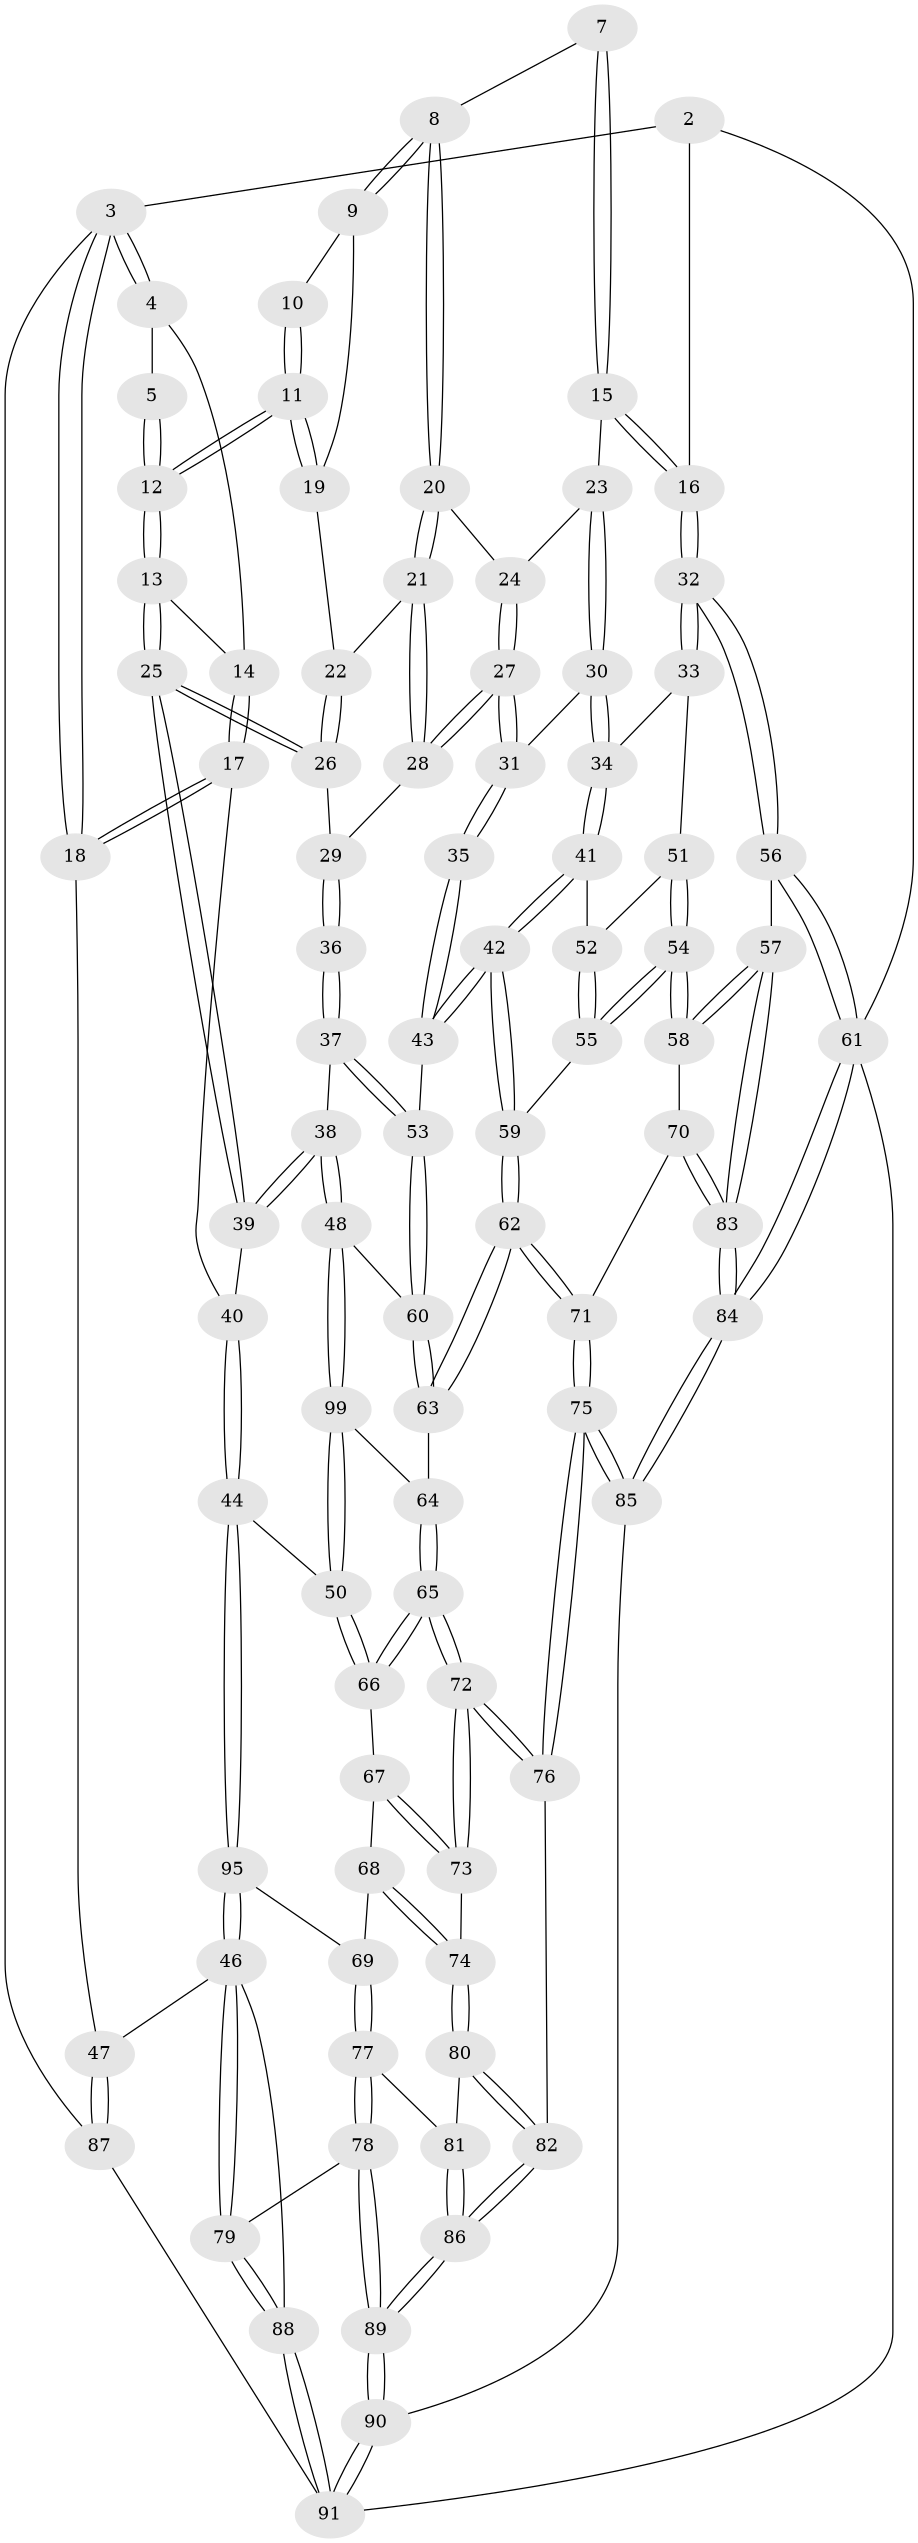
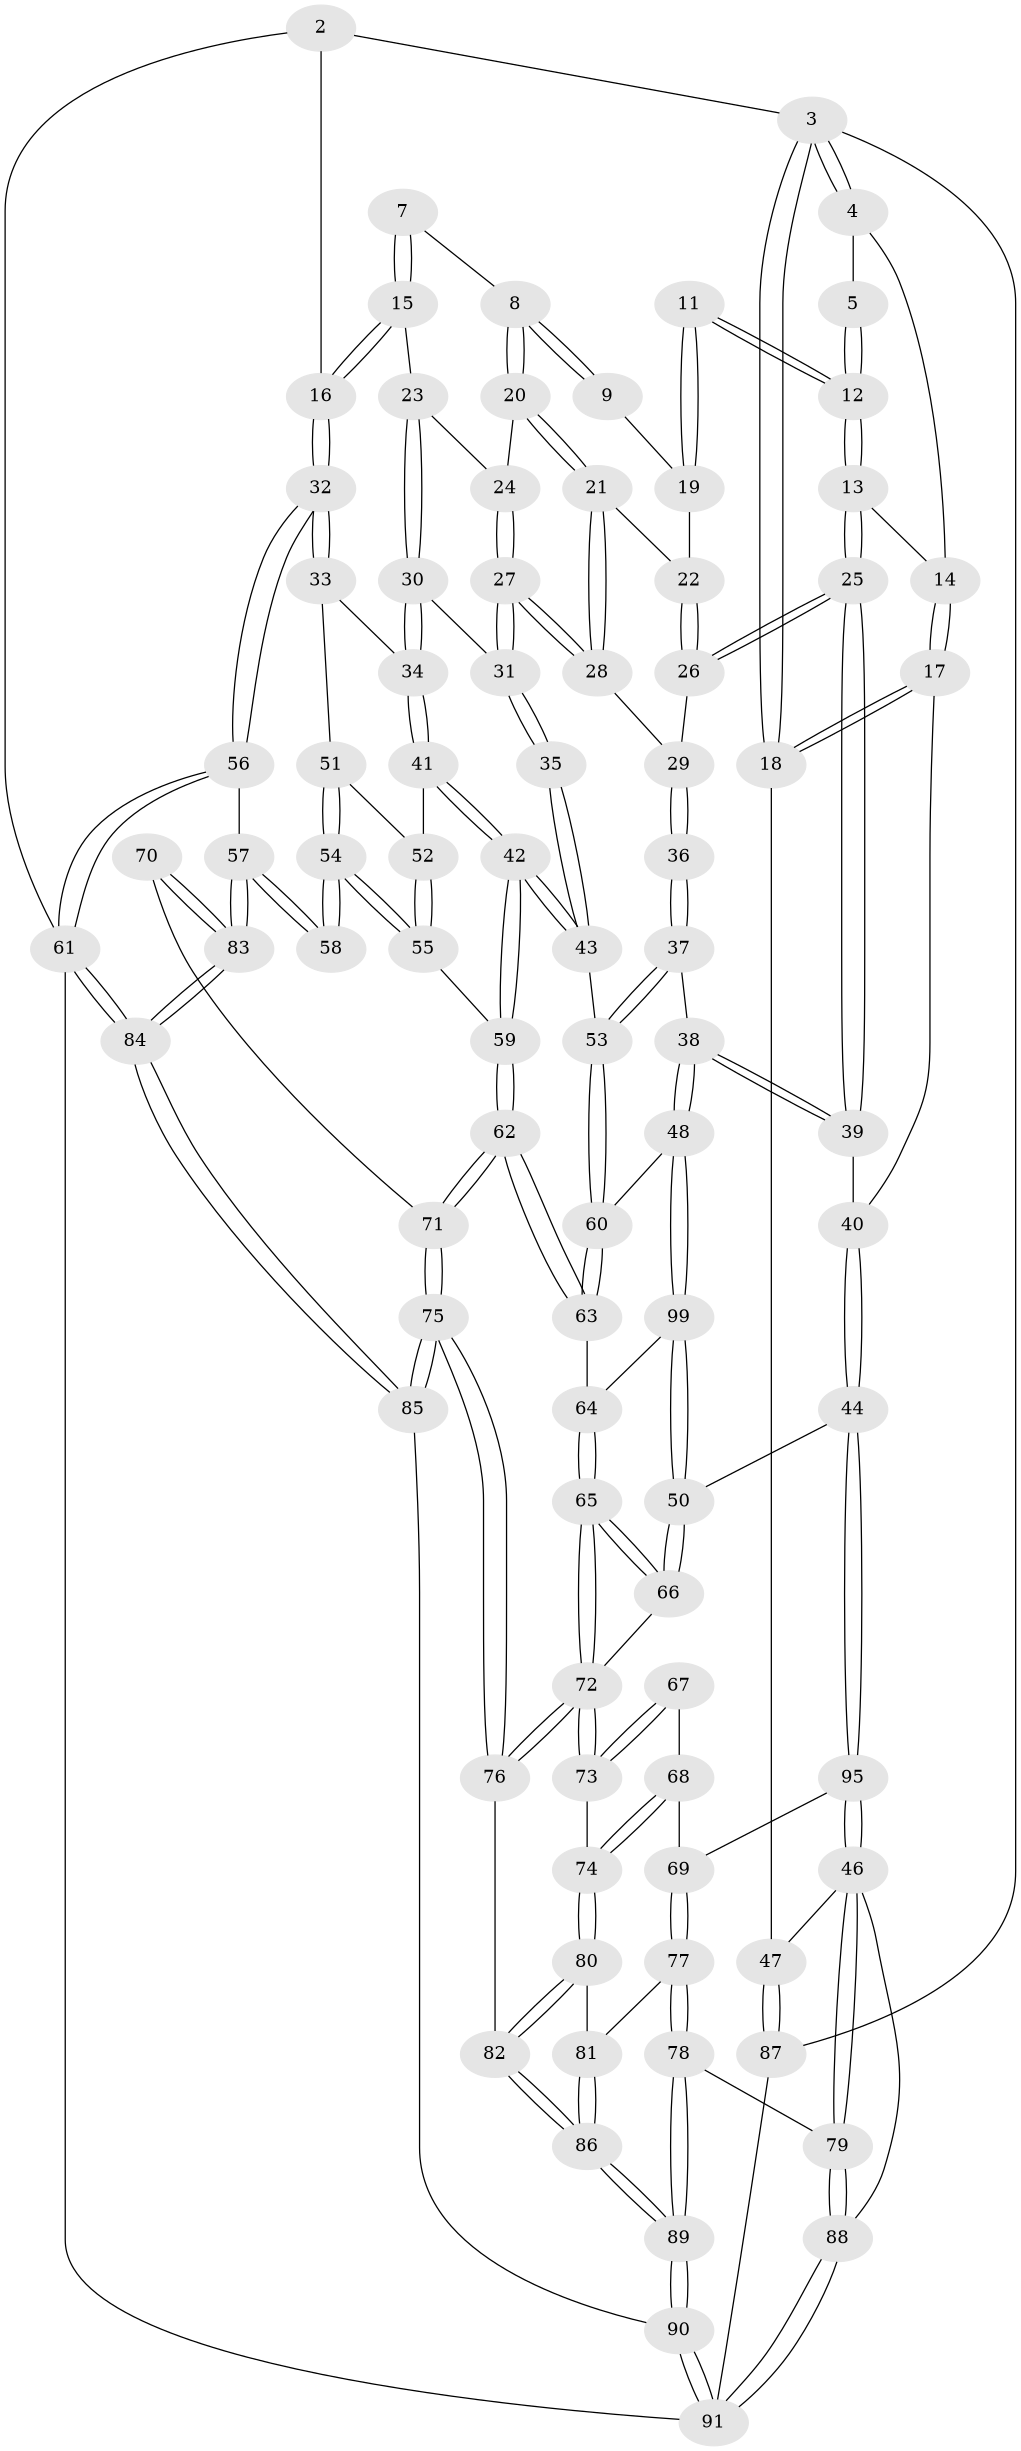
node "10": removed
edge "58" -- "70": removed
edge "66" -- "67": now "66" -- "72"
